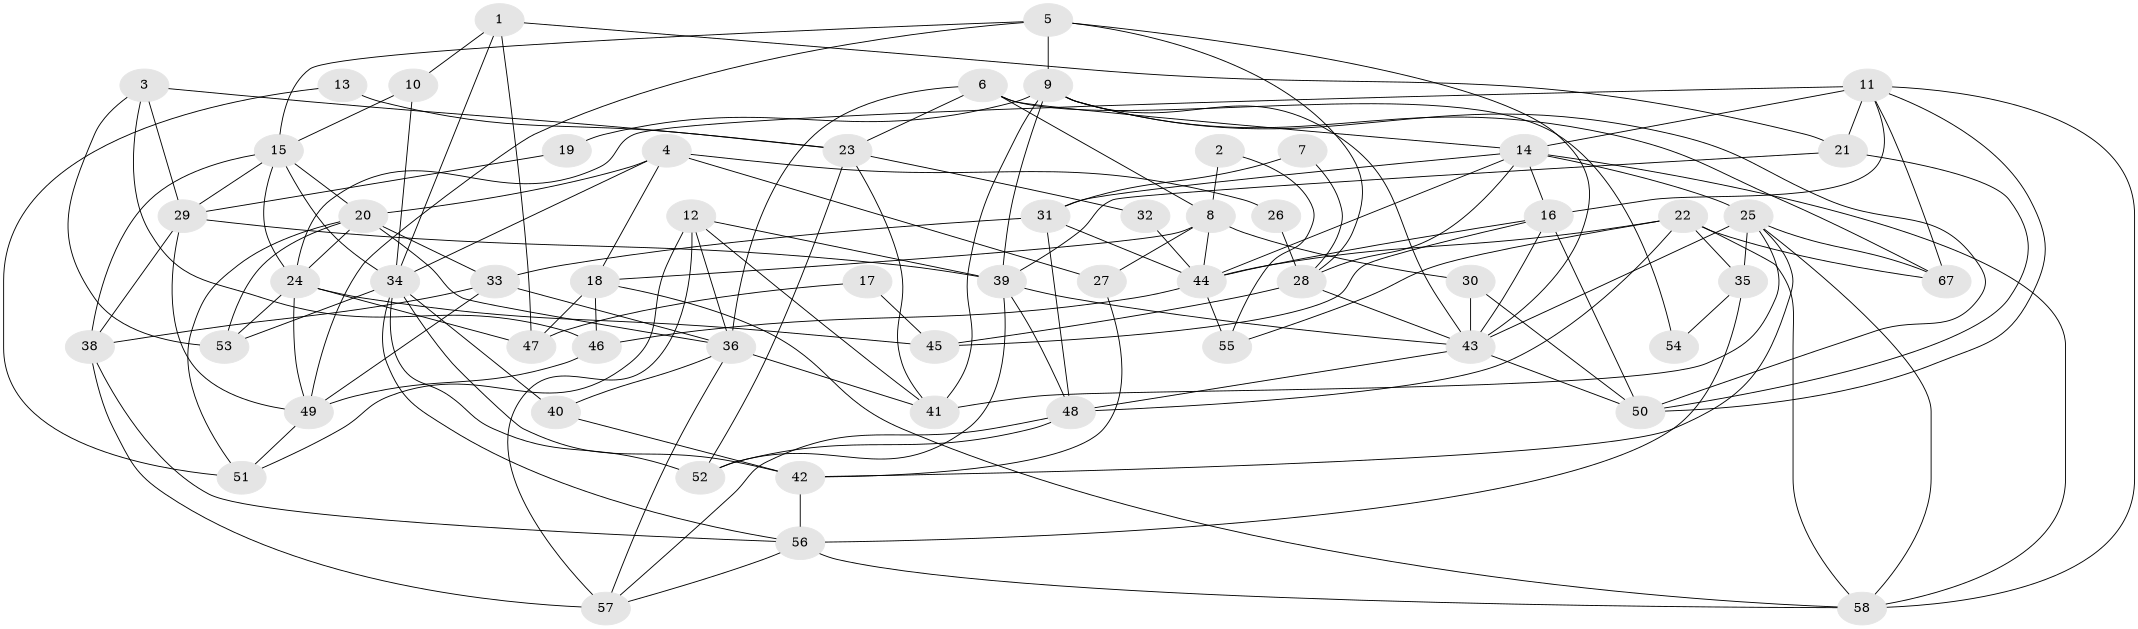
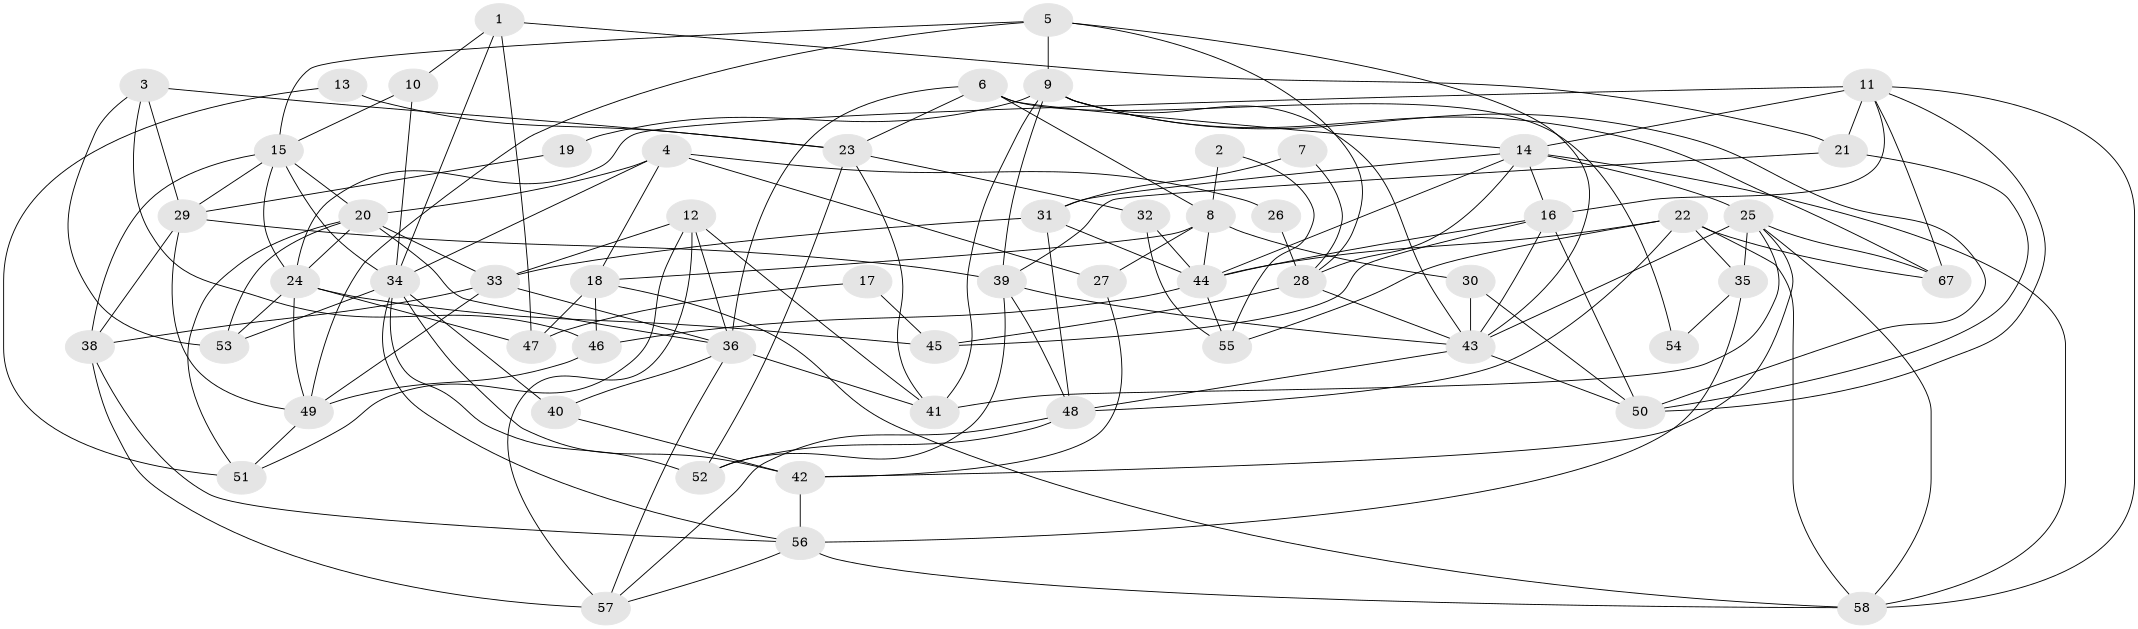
edge "12" -- "39": now "12" -- "33"
edge "32" -- "55": added
